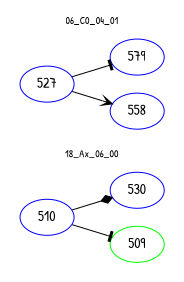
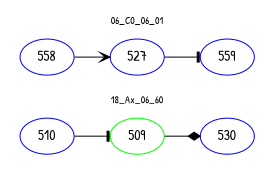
cluster "06_C0_04_01": label "06_C0_04_01" -> "06_C0_06_01"
node "579": label "579" -> "559"
edge "527" -> "558": reversed
cluster "18_Ax_06_00": label "18_Ax_06_00" -> "18_Ax_06_60"
edge "510" -> "530": now "509" -> "530"
